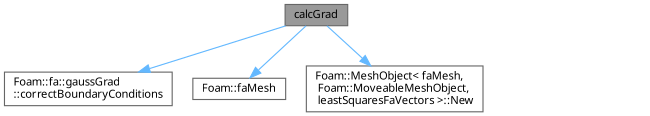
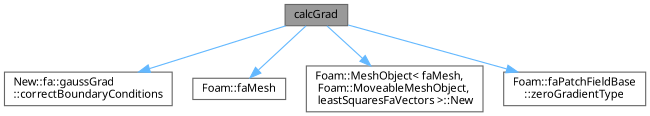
node "Foam::fa::gaussGrad ::correctBoundaryConditions": label "Foam::fa::gaussGrad ::correctBoundaryConditions" -> "New::fa::gaussGrad ::correctBoundaryConditions"
node "Foam::faPatchFieldBase ::zeroGradientType": added
